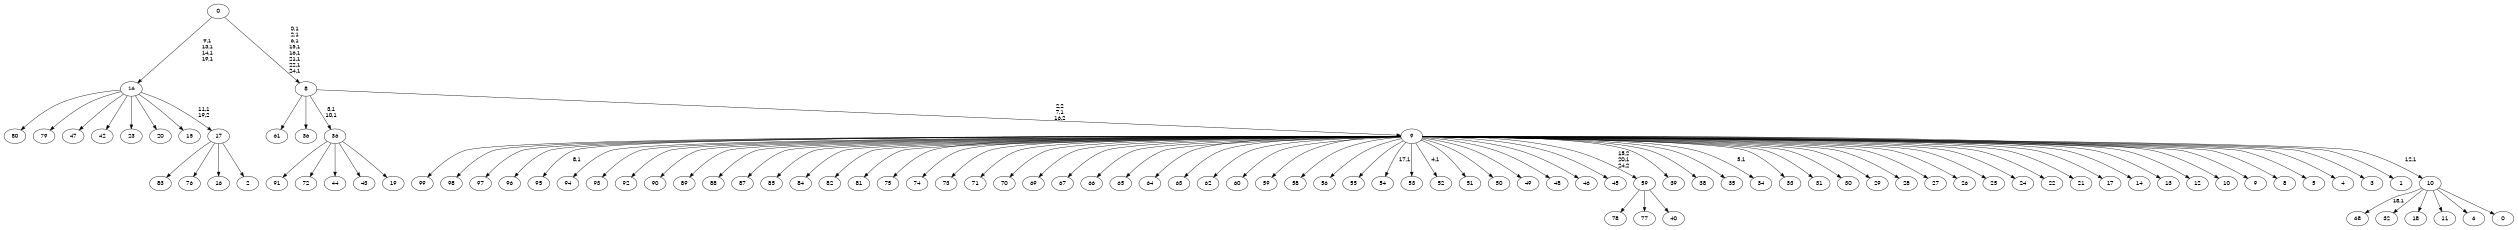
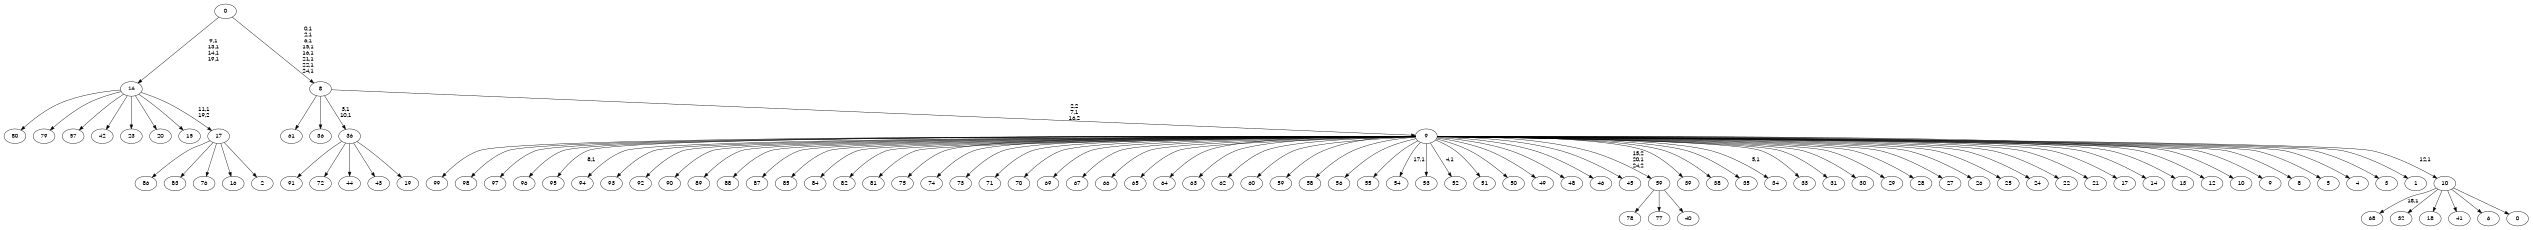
node "47": label "47" -> "57"
node "86": added
node "11": label "11" -> "41"
